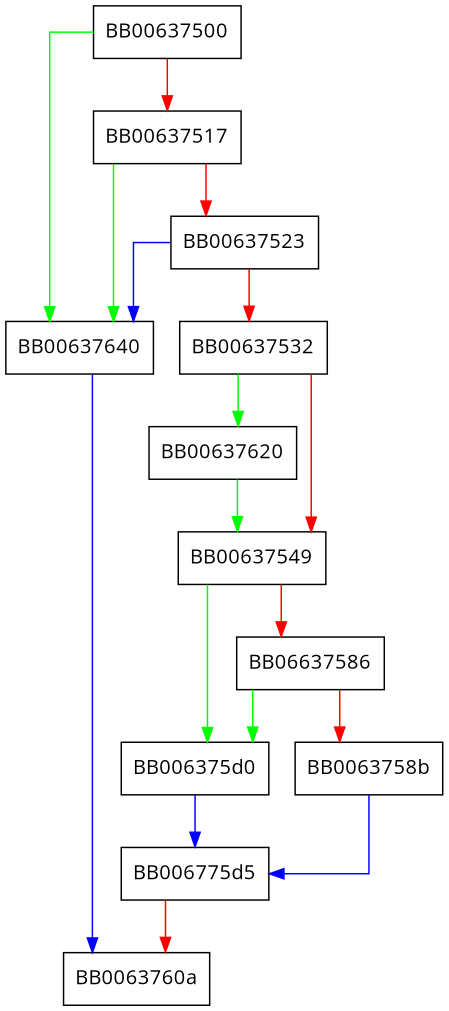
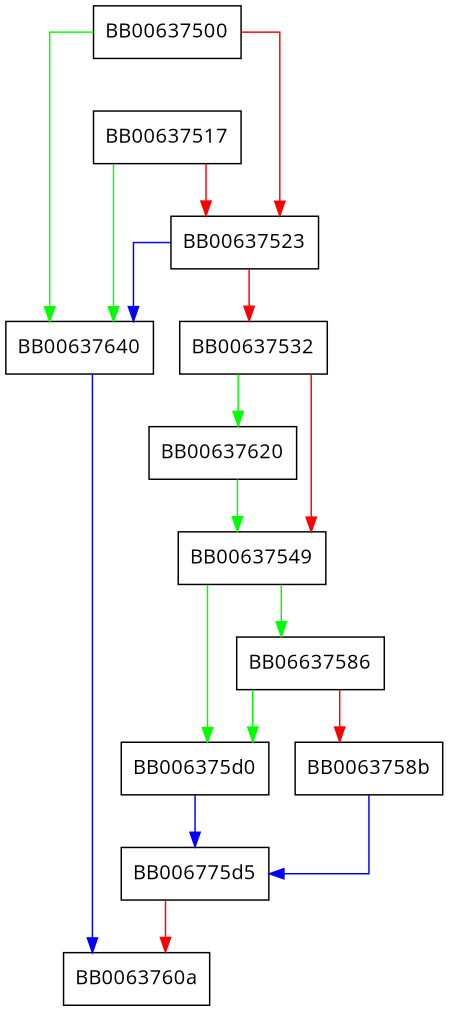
edge "BB00637500" -> "BB00637517": now "BB00637500" -> "BB00637523"
edge "BB00637549" -> "BB06637586": color red -> green
